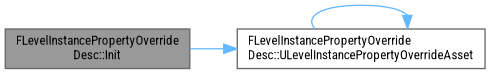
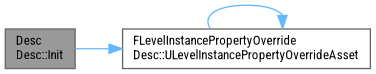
node "FLevelInstancePropertyOverride Desc::Init": label "FLevelInstancePropertyOverride Desc::Init" -> "Desc Desc::Init"
